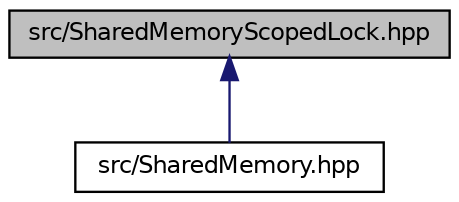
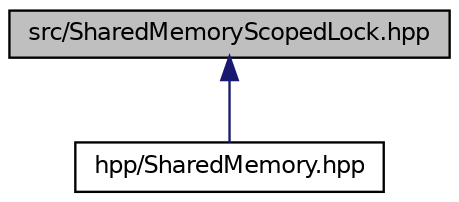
node "src/SharedMemory.hpp": label "src/SharedMemory.hpp" -> "hpp/SharedMemory.hpp"
